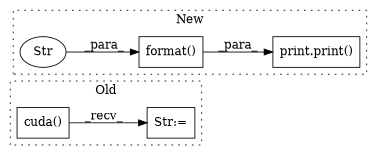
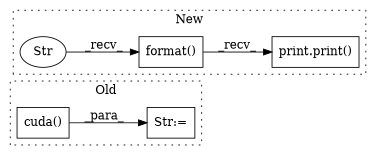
edge "Str" -> "format()": label "_para_" -> "_recv_"
edge "format()" -> "print.print()": label "_para_" -> "_recv_"
edge "cuda()" -> "Str:=": label "_recv_" -> "_para_"
